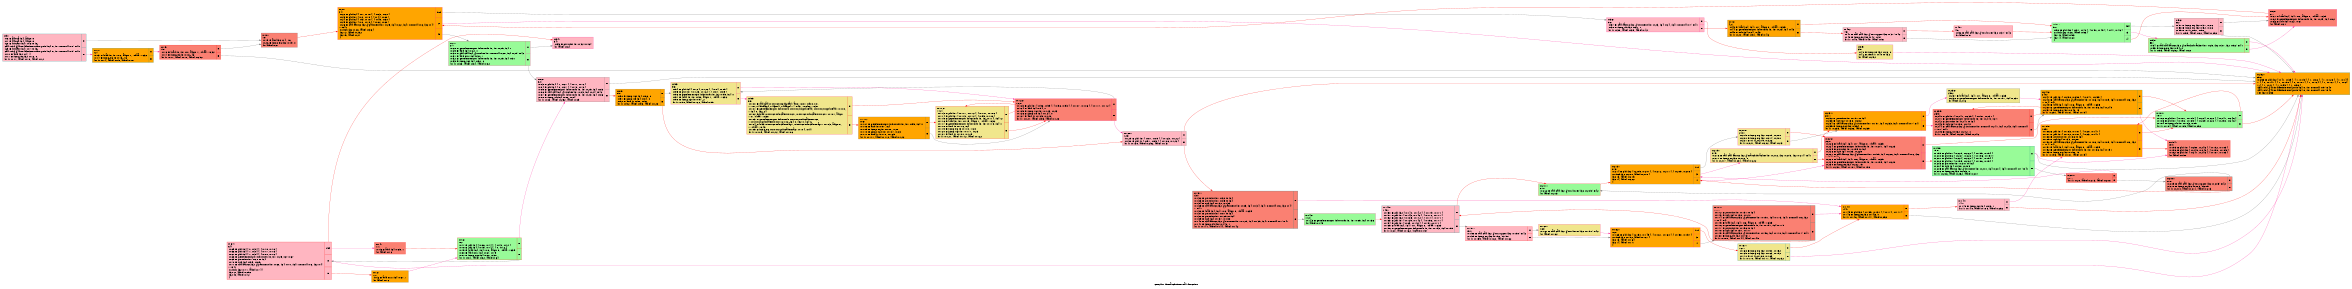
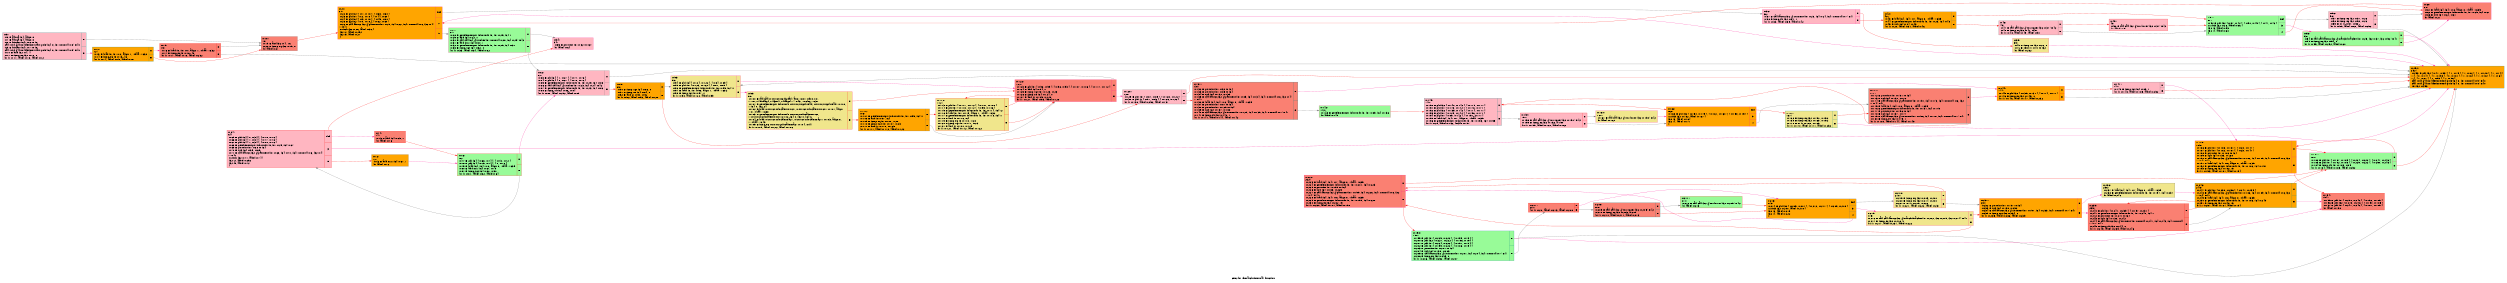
edge "%12:" -> "%18:": added
edge "%149:" -> "%211:": now "%149:" -> "%162:"
edge "%167:" -> "%144:": now "%167:" -> "%171:"
